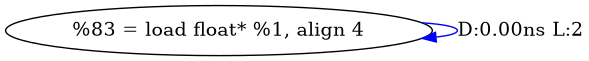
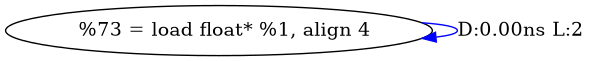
node "%83 = load float* %1, align 4": label "%83 = load float* %1, align 4" -> "%73 = load float* %1, align 4"
